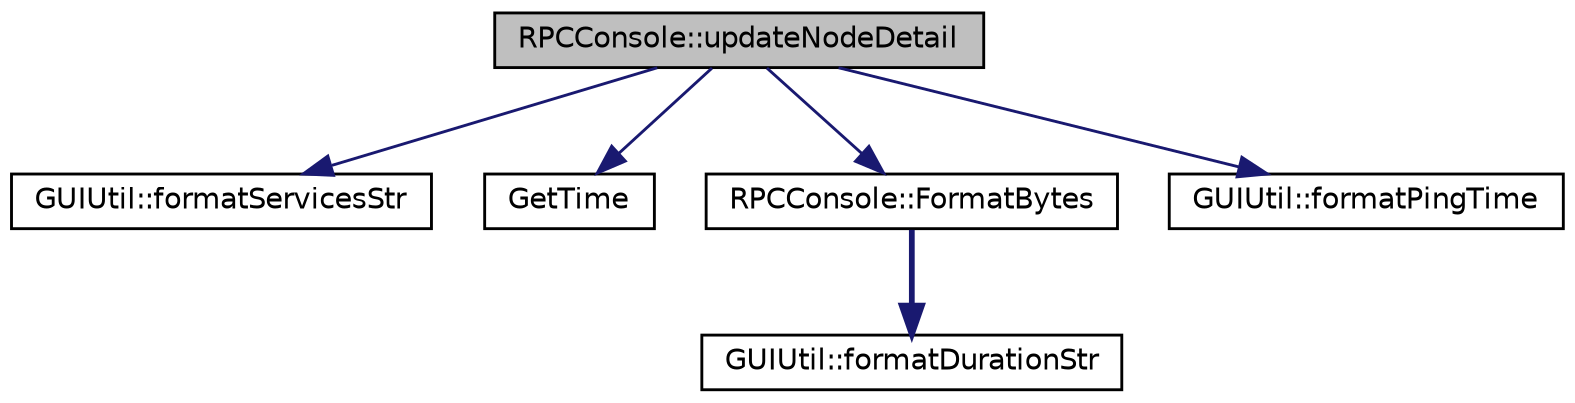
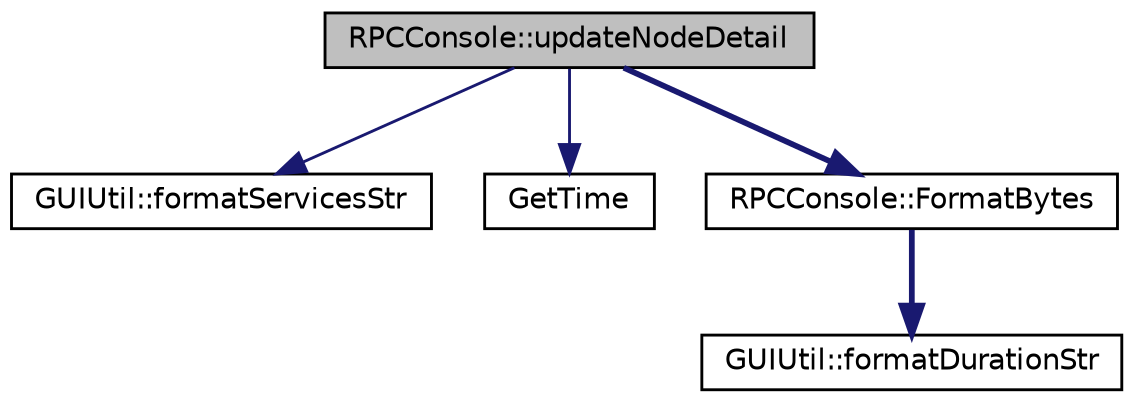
edge "RPCConsole::updateNodeDetail" -> "RPCConsole::FormatBytes": style solid -> bold
node "GUIUtil::formatPingTime": removed
